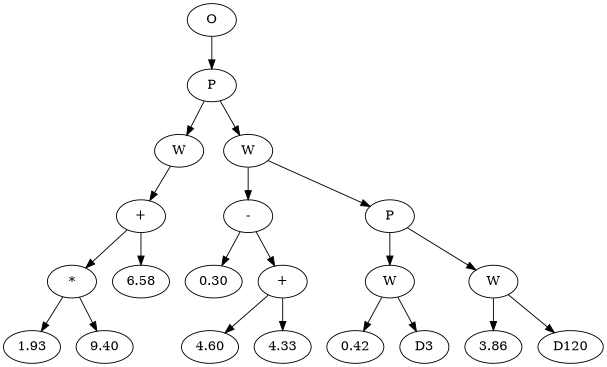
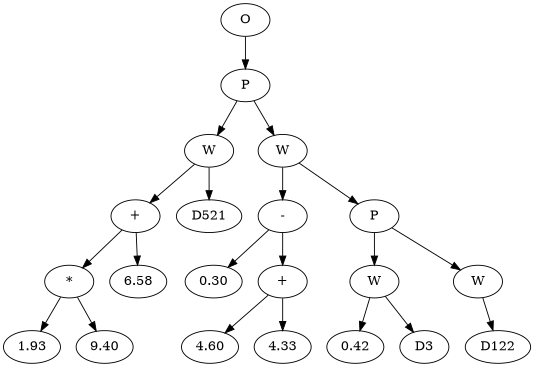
node "D521": added
node "3.86": removed
node "D120": label "D120" -> "D122"
